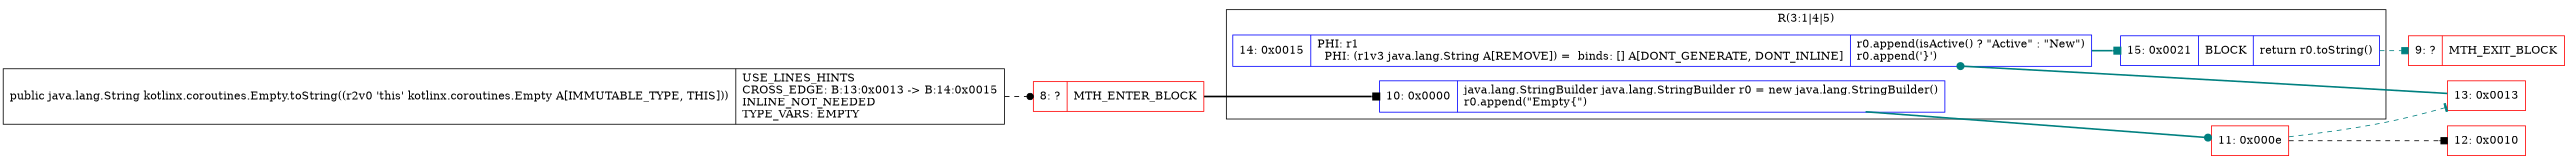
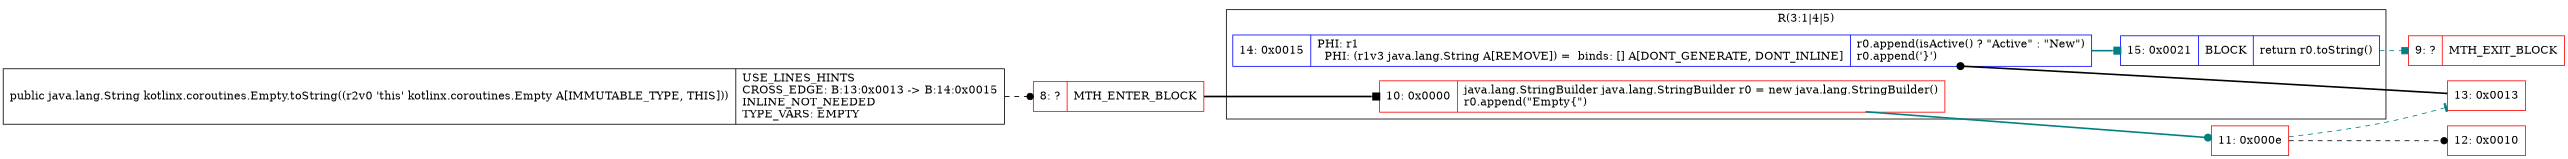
edge "13: 0x0013" -> "14: 0x0015": color teal -> black
node "10: 0x0000": color blue -> red
edge "11: 0x000e" -> "12: 0x0010": arrowhead box -> dot
